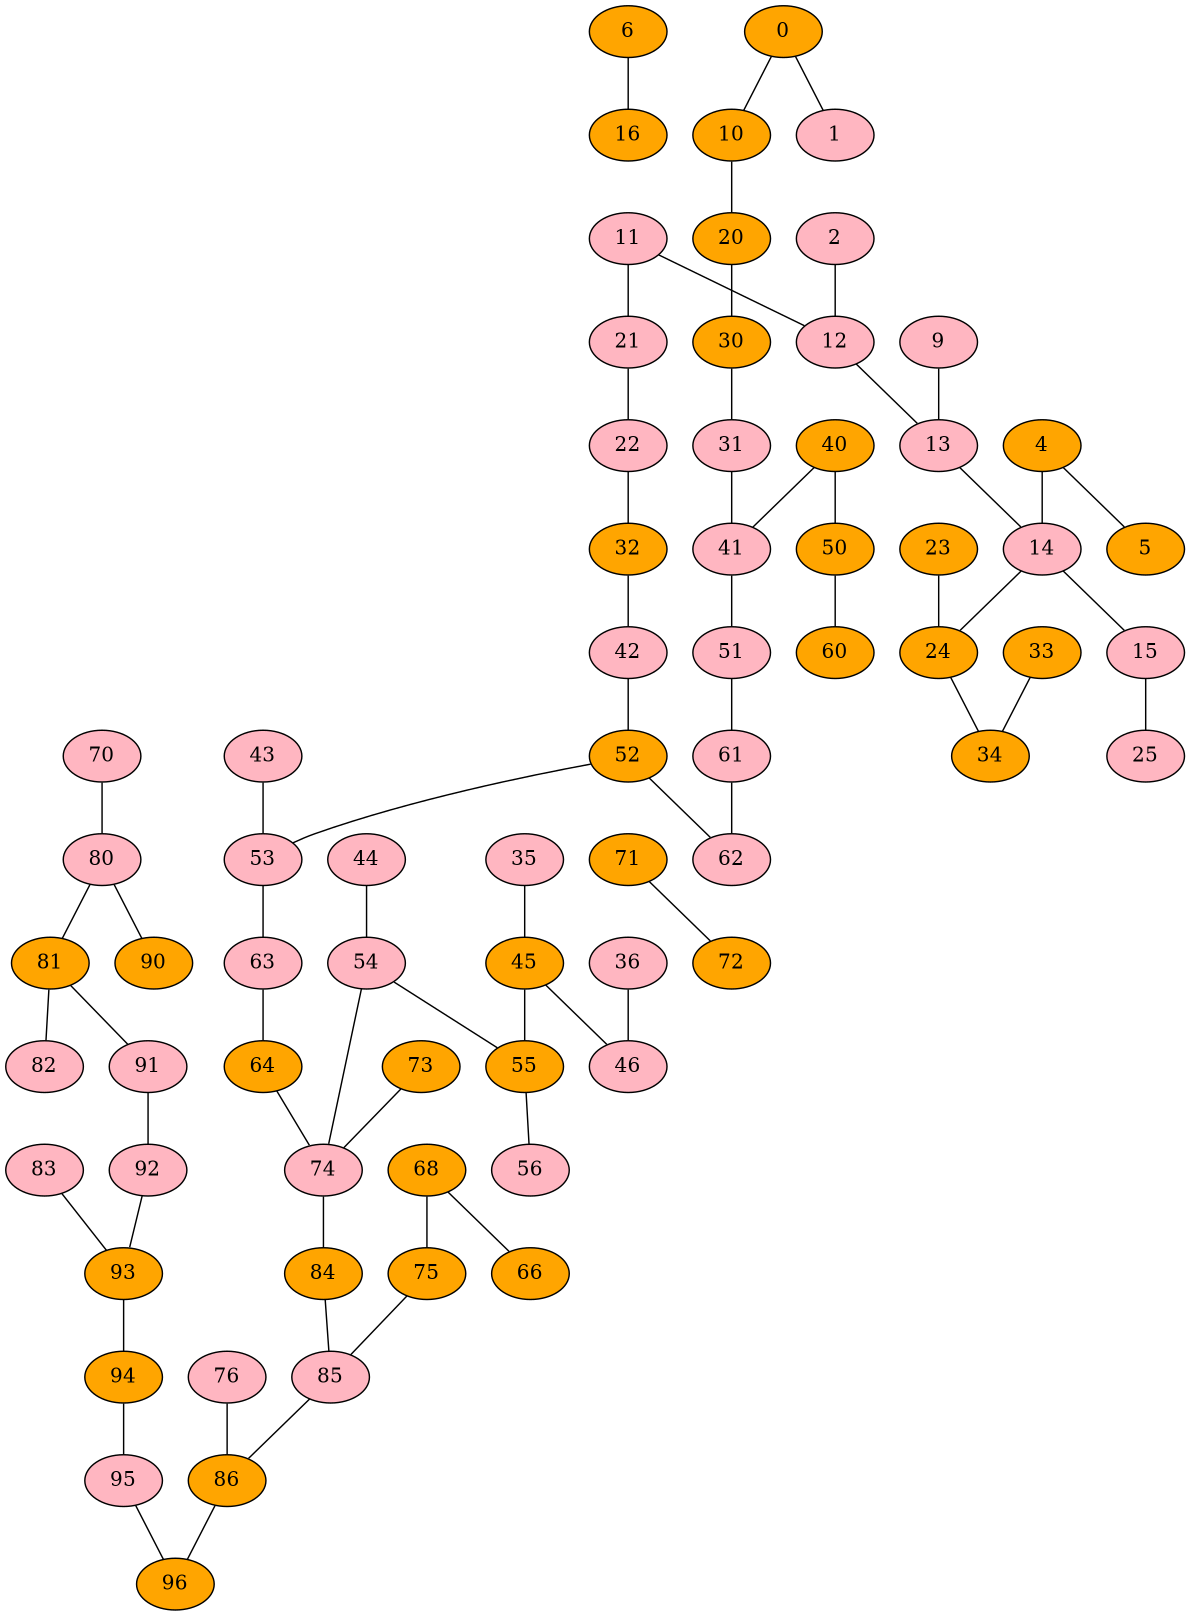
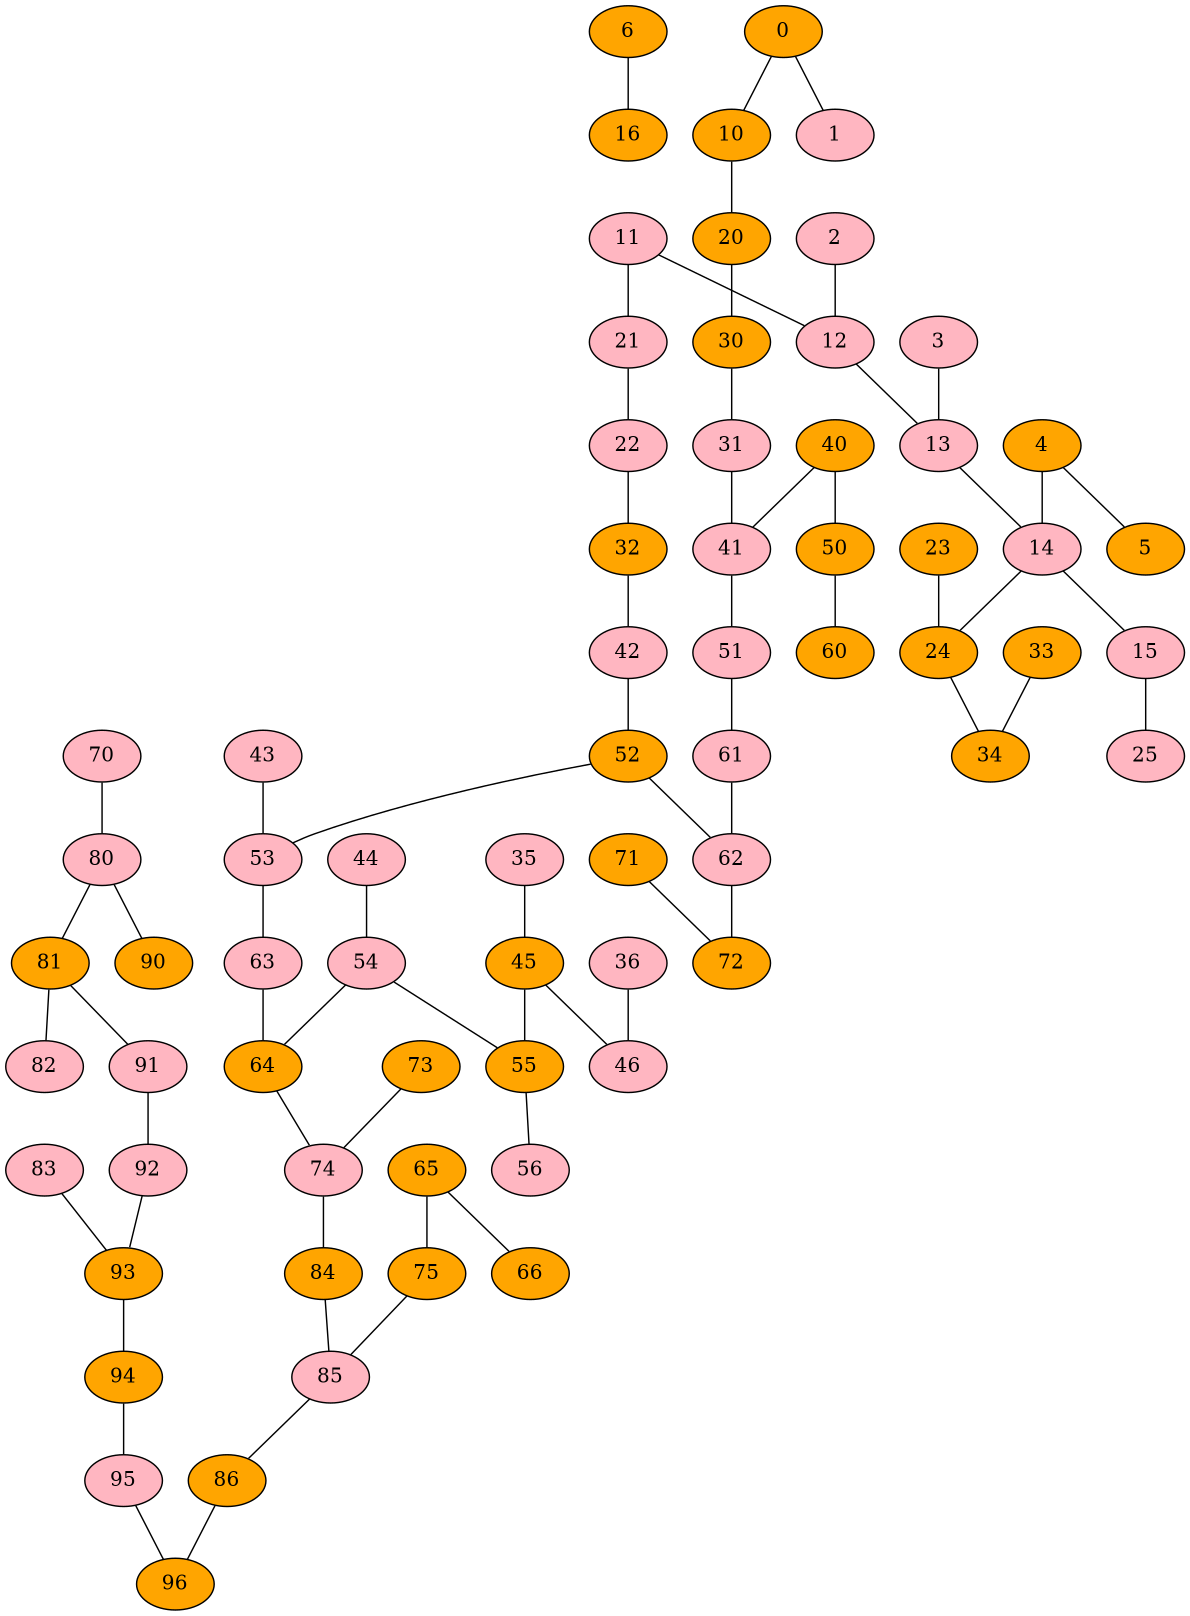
node "9": label "9" -> "3"
edge "62" -- "72": added
edge "54" -- "74": now "54" -- "64"
node "68": label "68" -> "65"
node "76": removed
